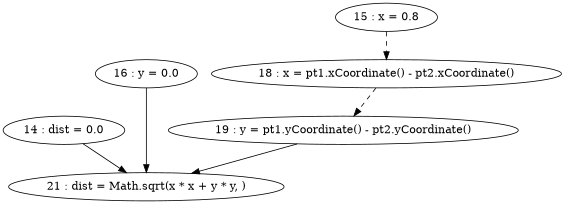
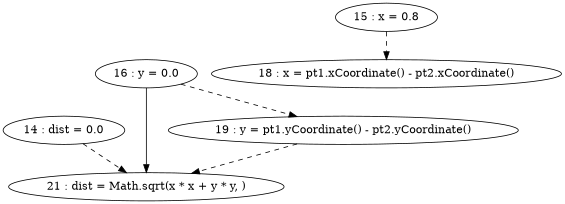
edge "18 : x = pt1.xCoordinate() - pt2.xCoordinate()" -> "19 : y = pt1.yCoordinate() - pt2.yCoordinate()": now "16 : y = 0.0" -> "19 : y = pt1.yCoordinate() - pt2.yCoordinate()"
edge "14 : dist = 0.0" -> "21 : dist = Math.sqrt(x * x + y * y, )": style solid -> dashed
edge "19 : y = pt1.yCoordinate() - pt2.yCoordinate()" -> "21 : dist = Math.sqrt(x * x + y * y, )": style solid -> dashed
